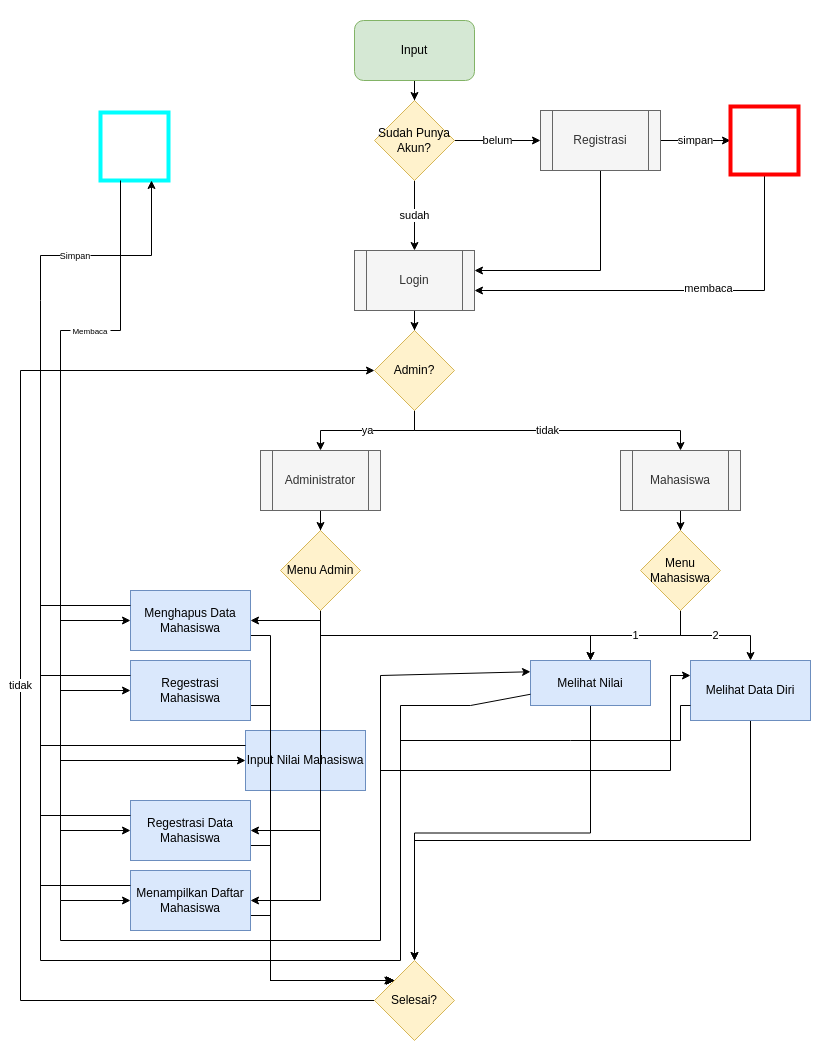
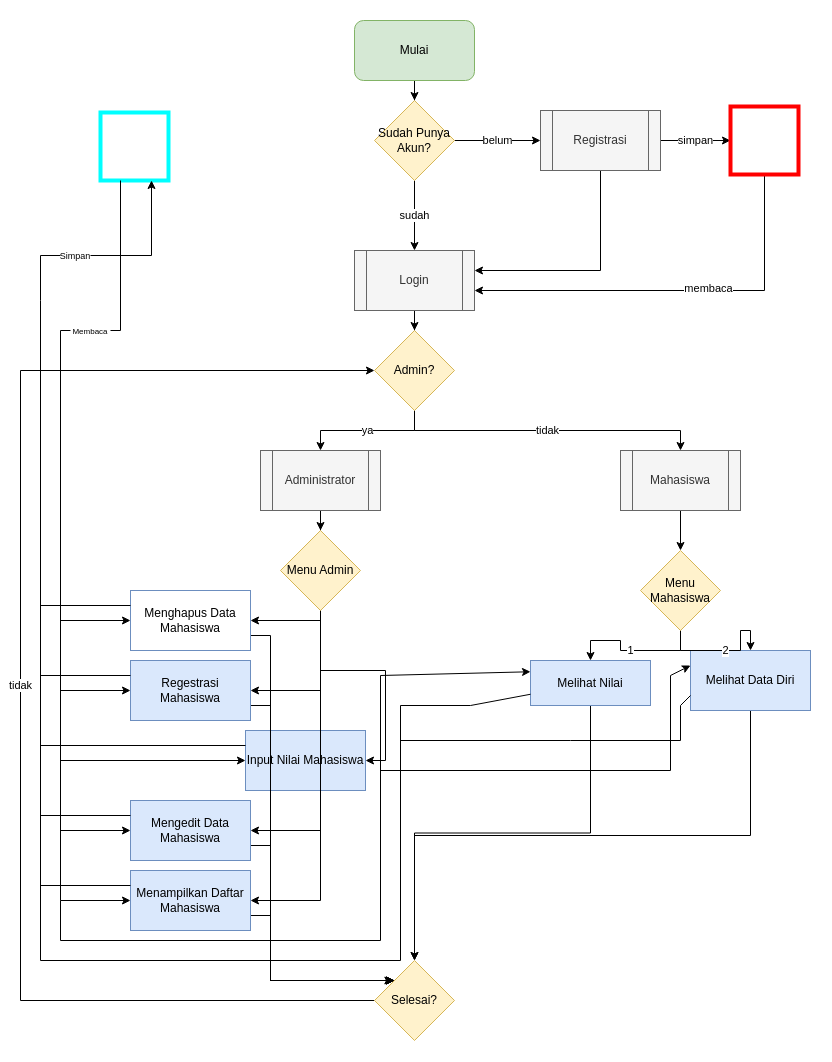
node "Input": label "Input" -> "Mulai"
node "Menu Mahasiswa": moved (681, 571) -> (681, 591)
node "Menghapus Data Mahasiswa": fillcolor #dae8fc -> #ffffff
edge "Menu Admin" -> "Melihat Nilai": now "Menu Admin" -> "Input Nilai Mahasiswa"
edge "Menu Admin" -> "Regestrasi Mahasiswa": added
node "Melihat Data Diri": moved (751, 691) -> (751, 681)
node "Regestrasi Data Mahasiswa": label "Regestrasi Data Mahasiswa" -> "Mengedit Data Mahasiswa"
